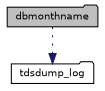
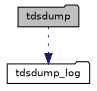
node "dbmonthname": label "dbmonthname" -> "tdsdump"
